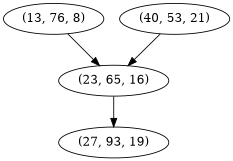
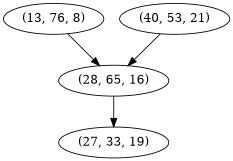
node "(23, 65, 16)": label "(23, 65, 16)" -> "(28, 65, 16)"
node "(27, 93, 19)": label "(27, 93, 19)" -> "(27, 33, 19)"
